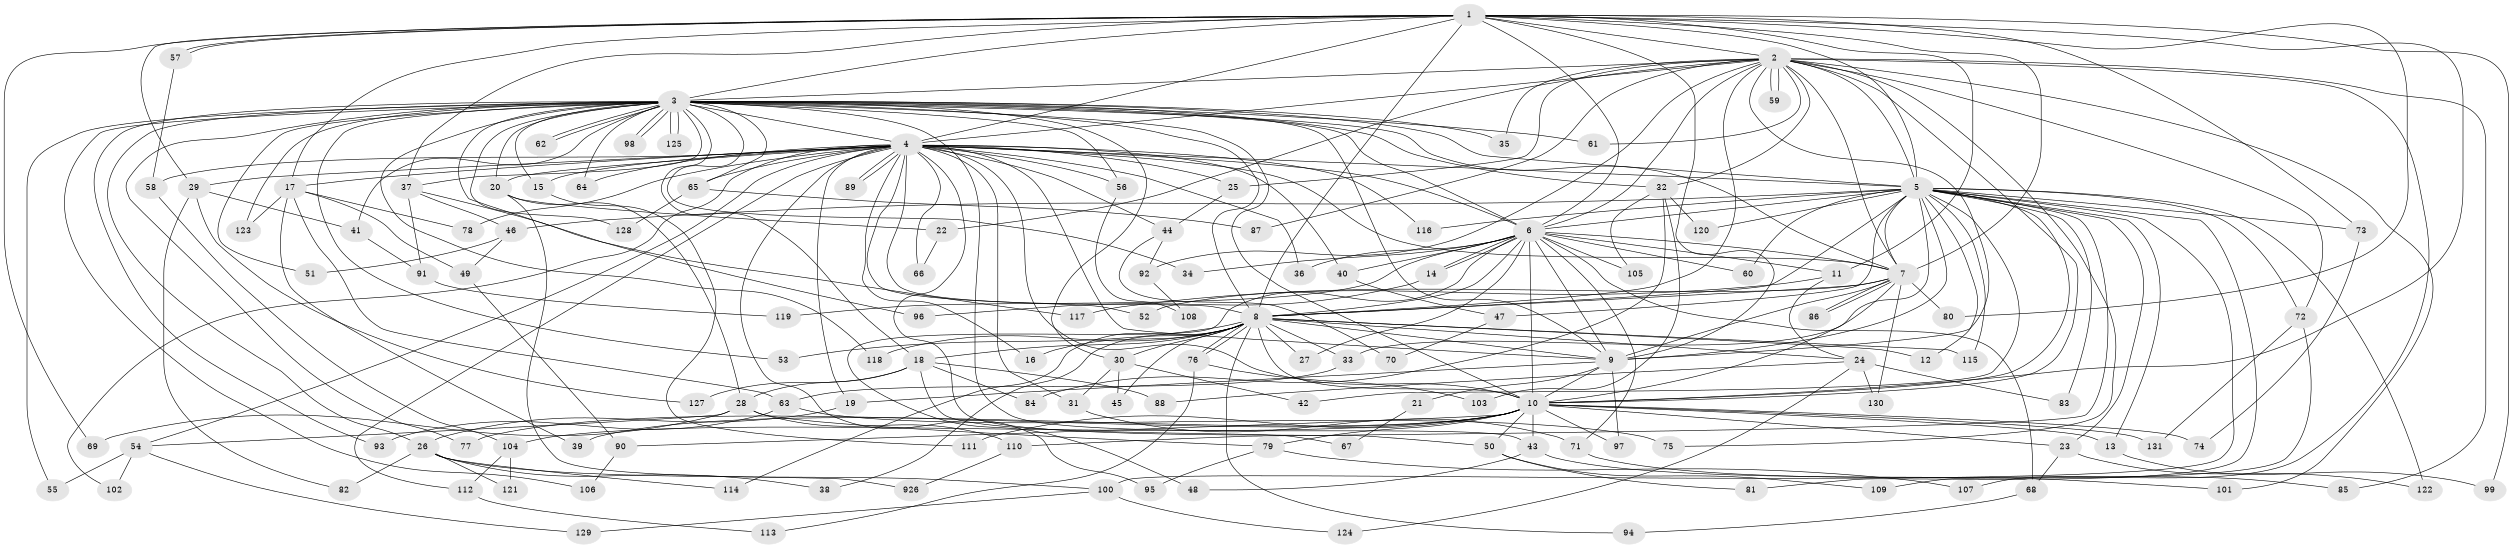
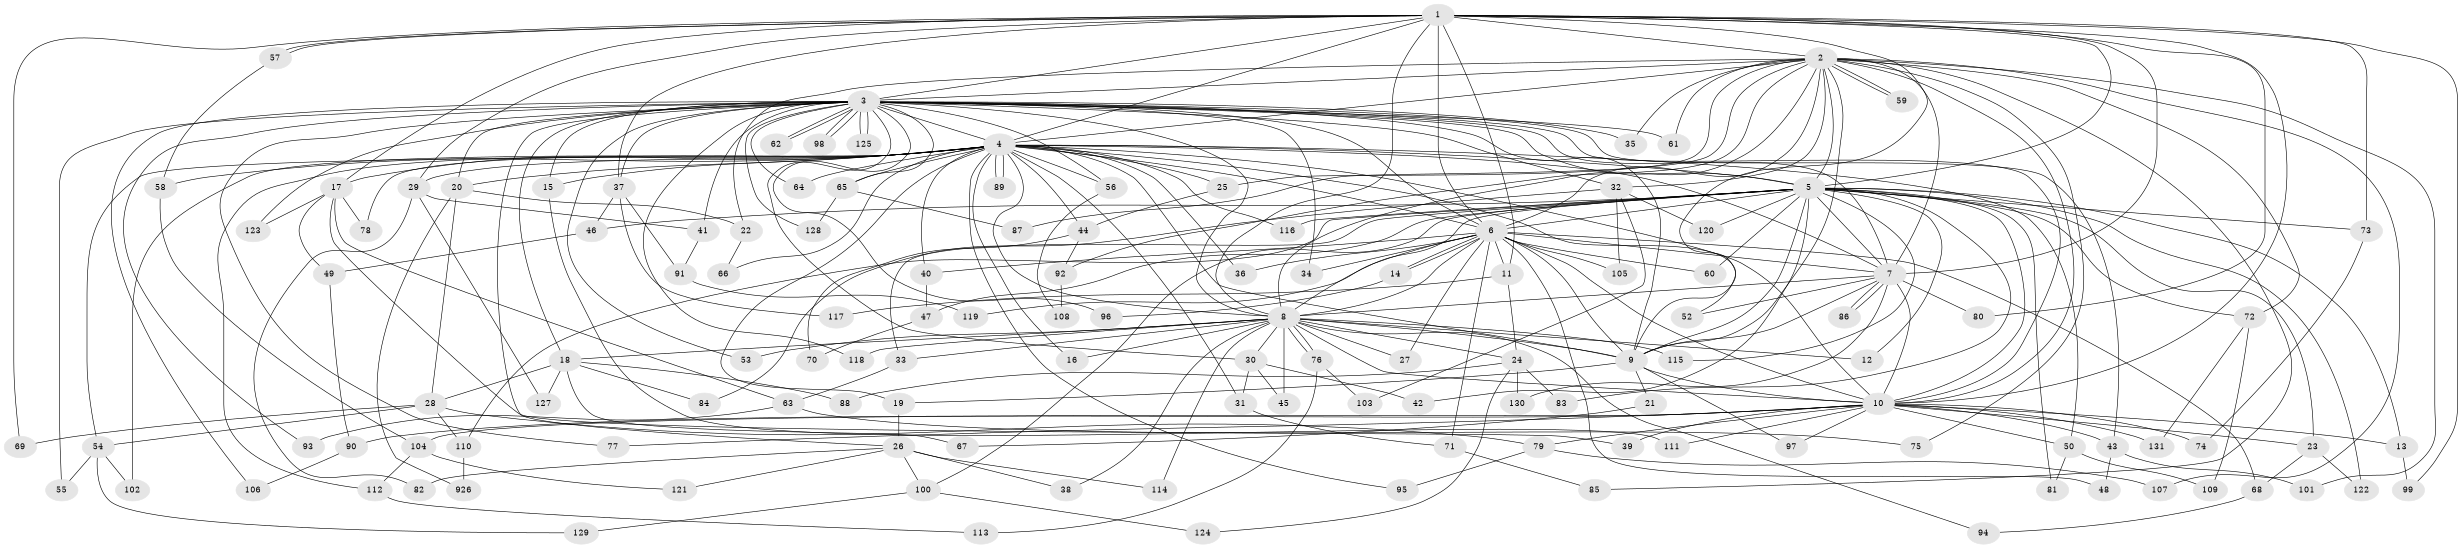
node "51": removed
